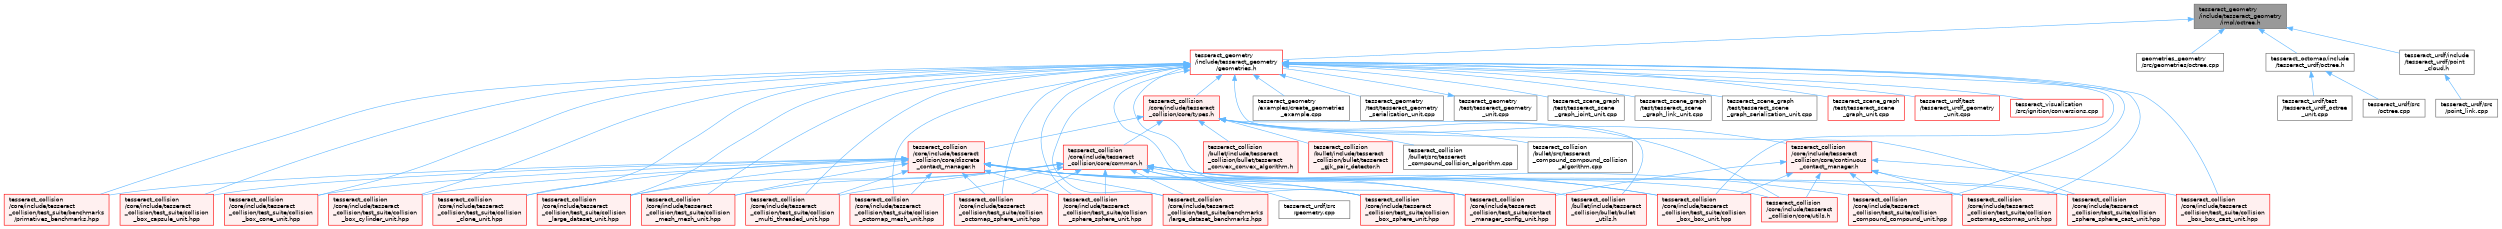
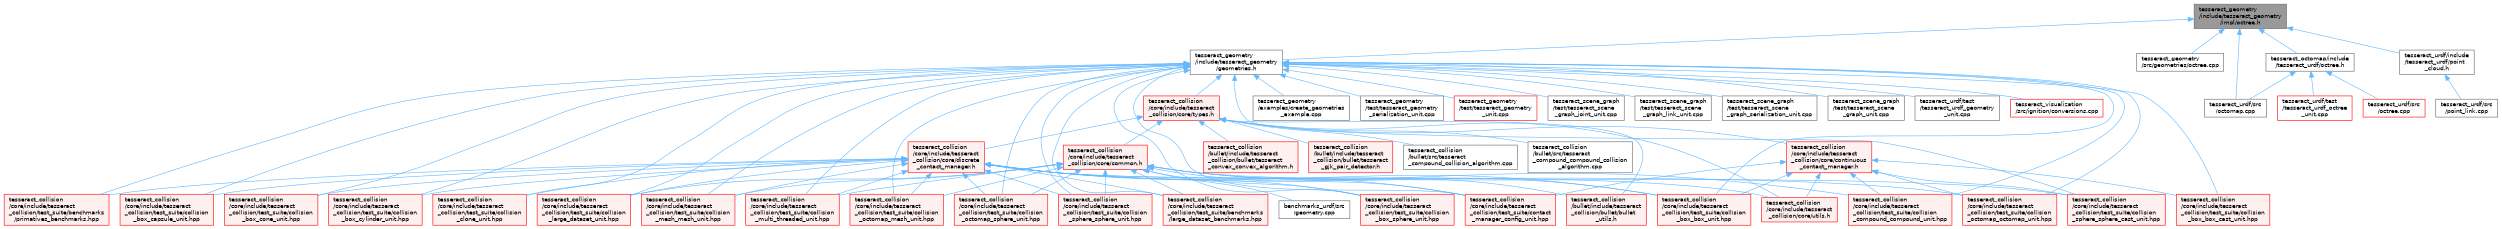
node "tesseract_geometry /include/tesseract_geometry /geometries.h": color red -> grey40
node "geometries_geometry /src/geometries/octree.cpp": label "geometries_geometry /src/geometries/octree.cpp" -> "tesseract_geometry /src/geometries/octree.cpp"
edge "tesseract_geometry /include/tesseract_geometry /geometries.h" -> "tesseract_geometry /test/tesseract_geometry _unit.cpp": reversed
node "tesseract_geometry /test/tesseract_geometry _unit.cpp": color grey40 -> red
node "tesseract_scene_graph /test/tesseract_scene _graph_unit.cpp": color red -> grey40
node "tesseract_urdf/test /tesseract_urdf_geometry _unit.cpp": color red -> grey40
node "tesseract_urdf/src /octomap.cpp": added
node "tesseract_urdf/test /tesseract_urdf_octree _unit.cpp": color grey40 -> red
node "tesseract_urdf/src /octree.cpp": color grey40 -> red
node "tesseract_urdf/src /geometry.cpp": label "tesseract_urdf/src /geometry.cpp" -> "benchmarks_urdf/src /geometry.cpp"
